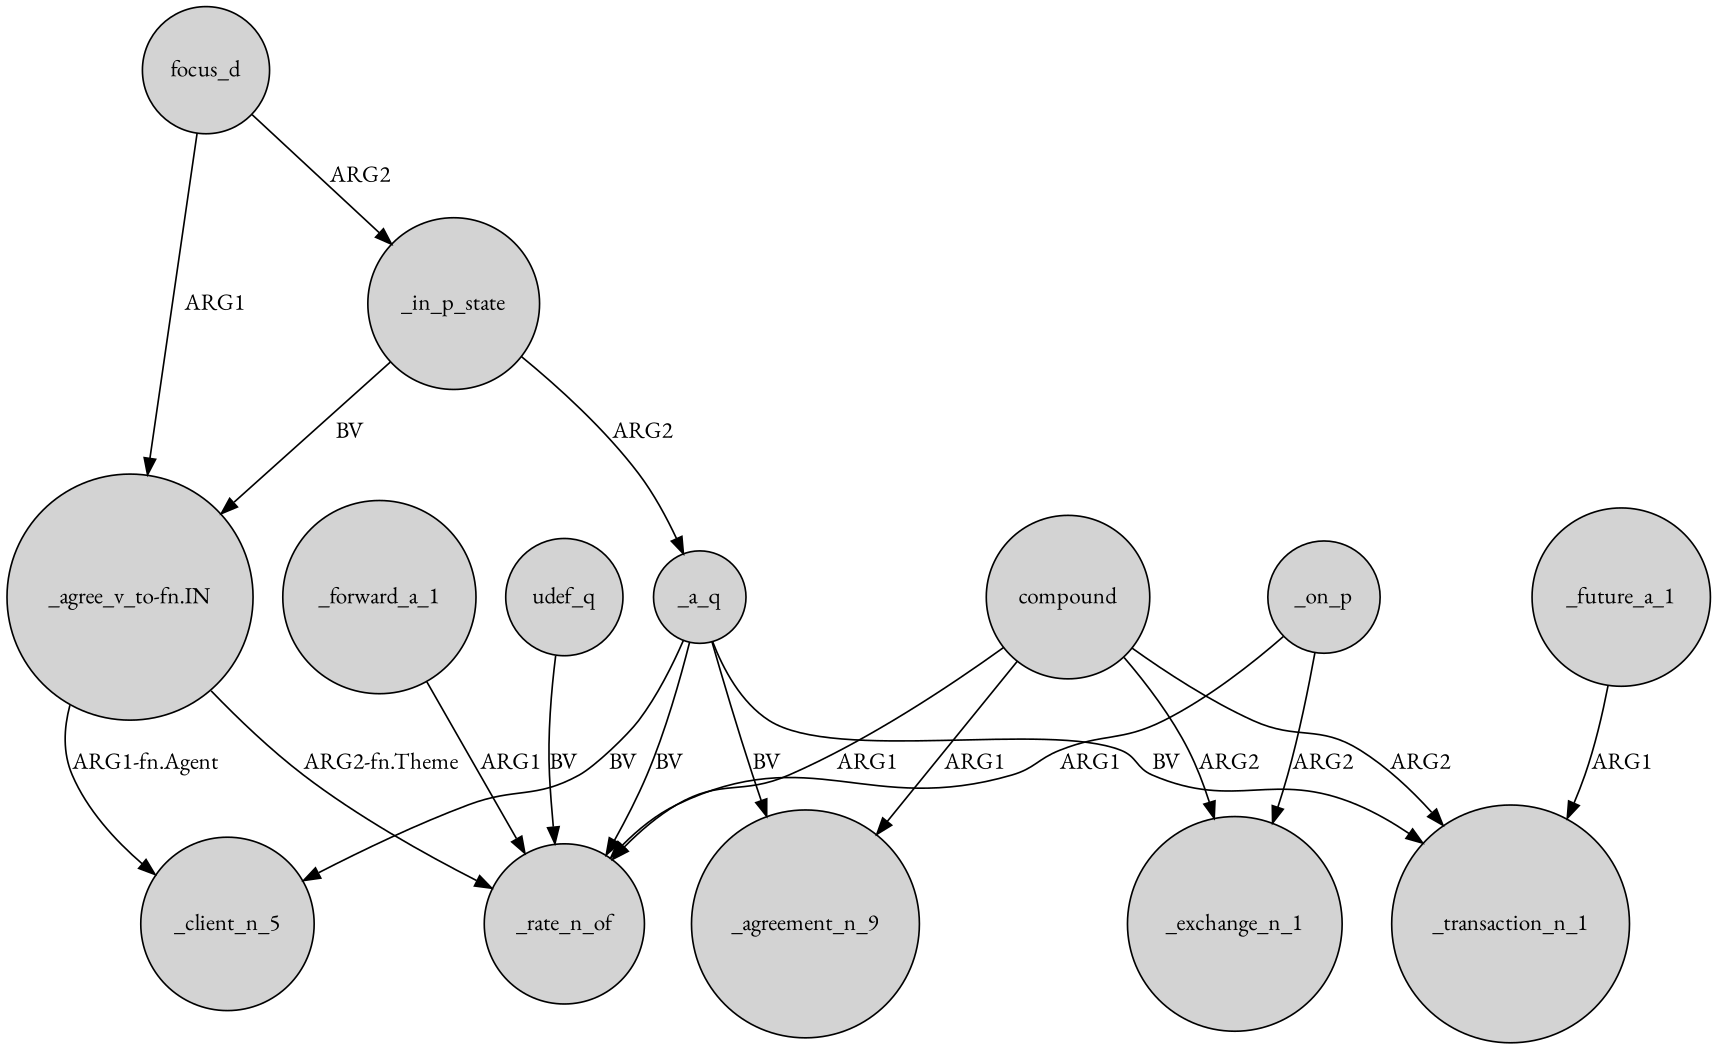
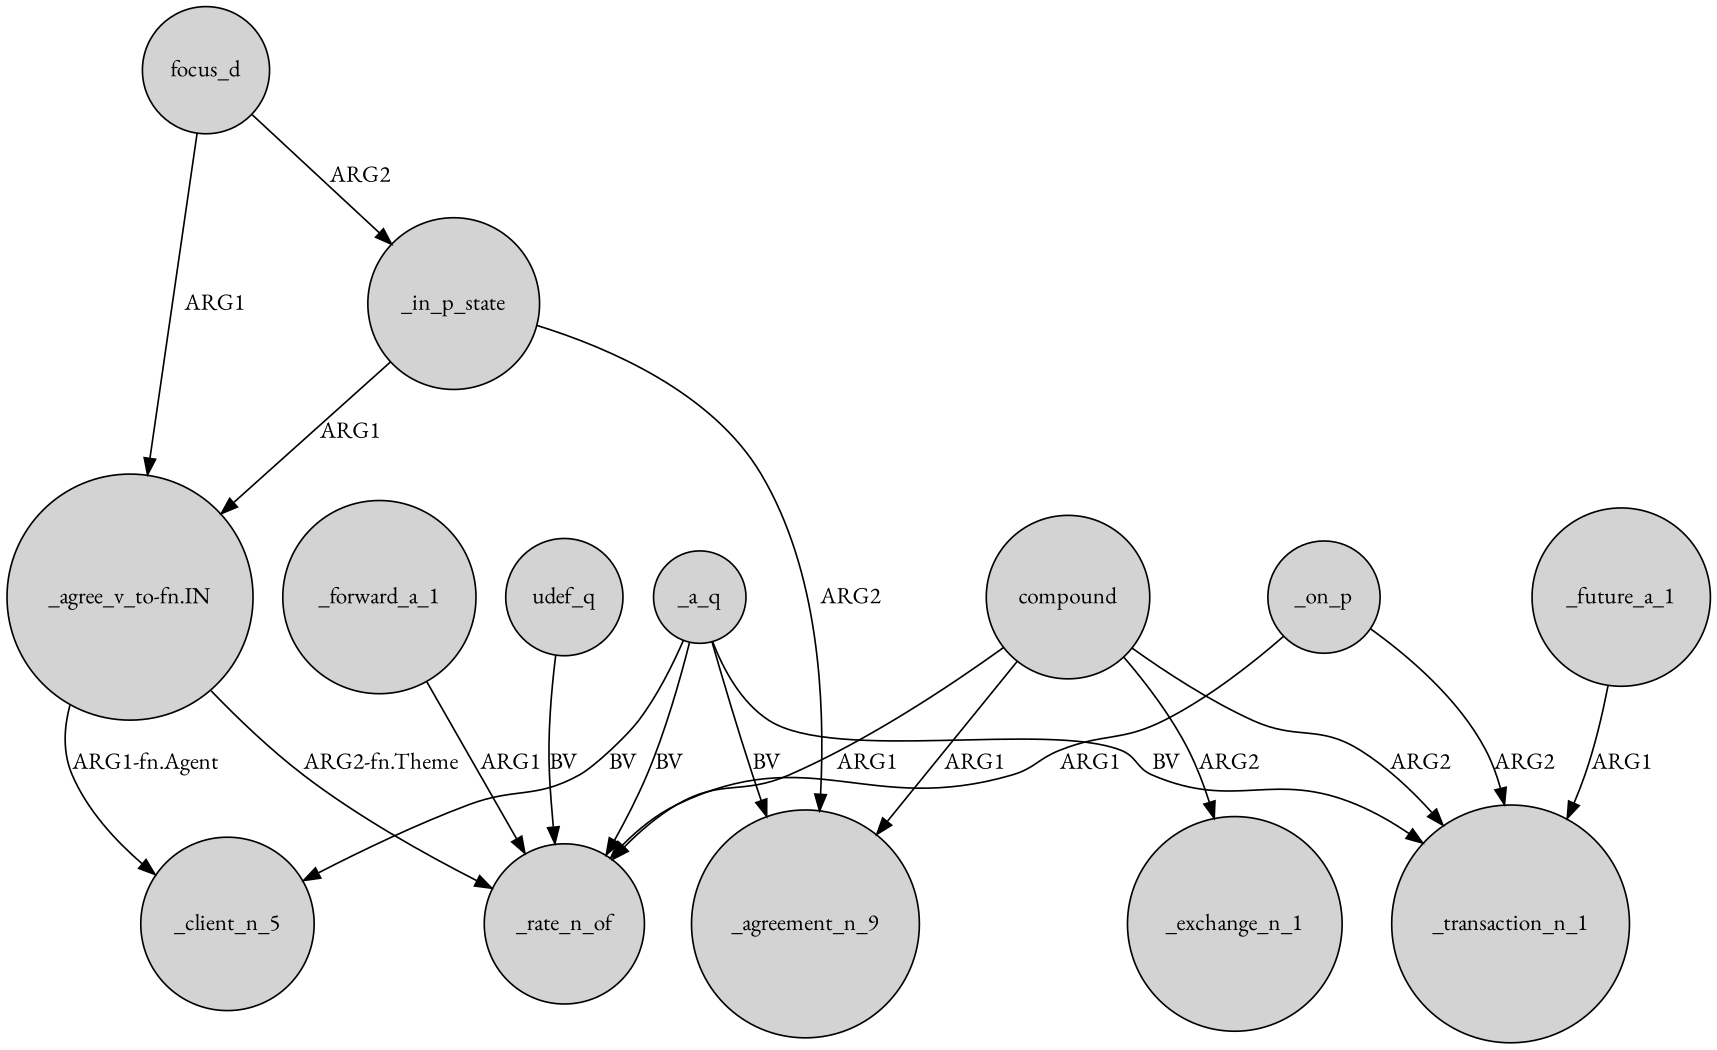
edge "_in_p_state" -> "_agree_v_to-fn.IN": label "BV" -> "ARG1"
edge "_in_p_state" -> "_a_q": now "_in_p_state" -> "_agreement_n_9"
edge "_on_p" -> "_exchange_n_1": now "_on_p" -> "_transaction_n_1"
